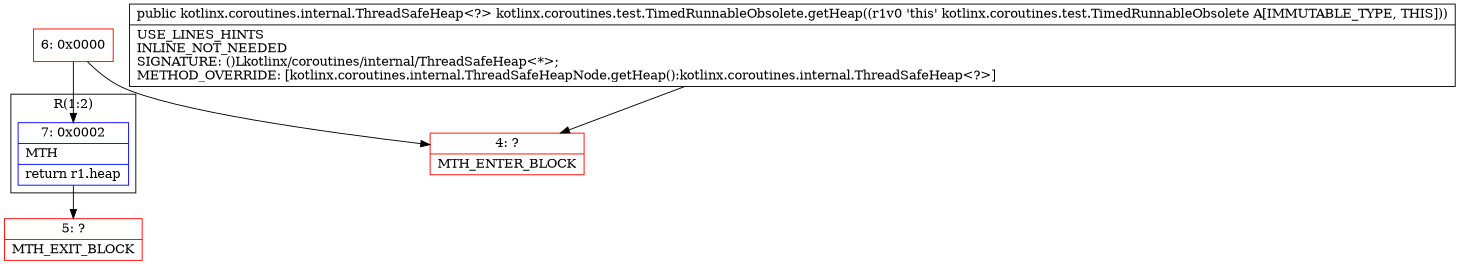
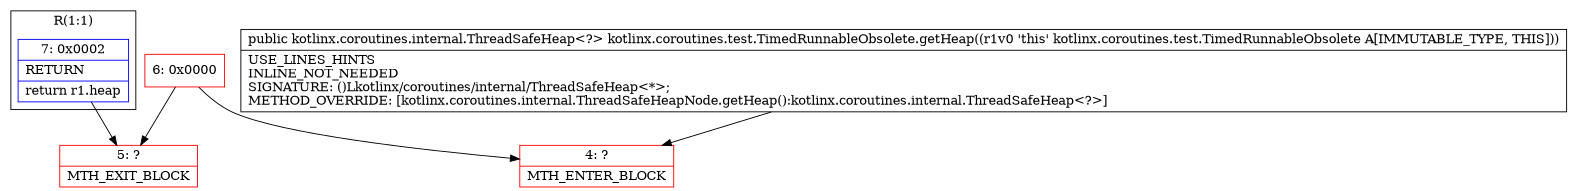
edge "6: 0x0000" -> "7: 0x0002": now "6: 0x0000" -> "5: ?"
cluster "R(1:2)": label "R(1:2)" -> "R(1:1)"
node "7: 0x0002": text "MTH" -> "RETURN"
